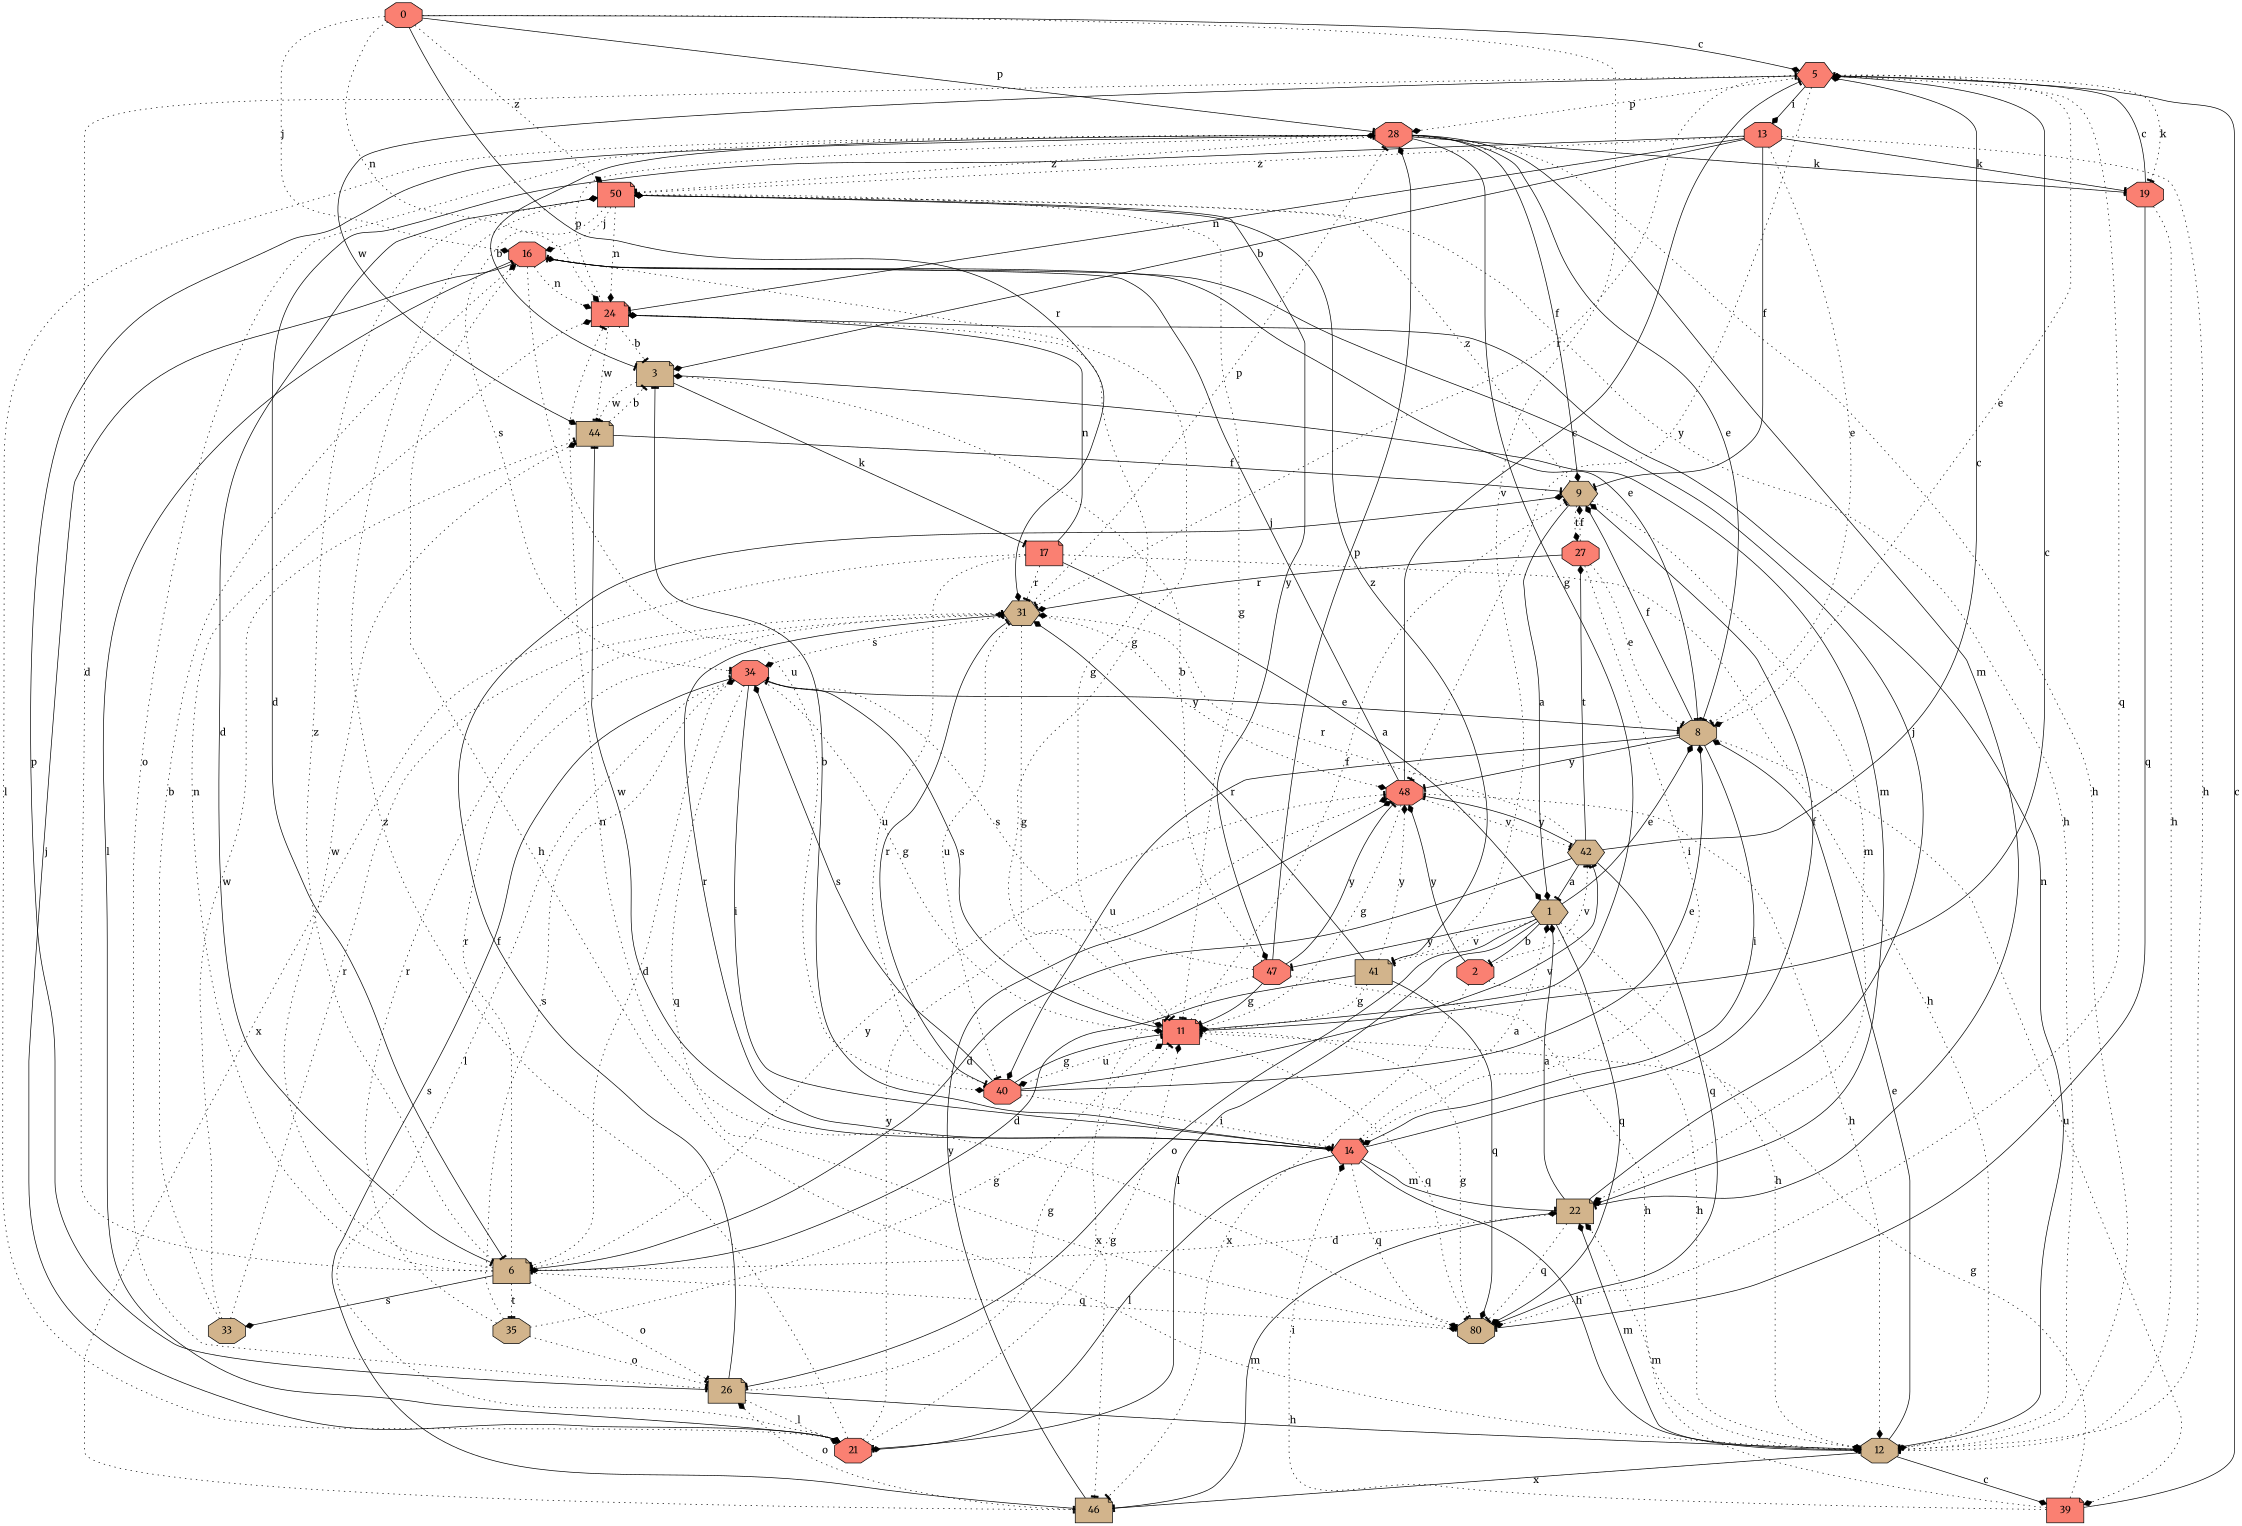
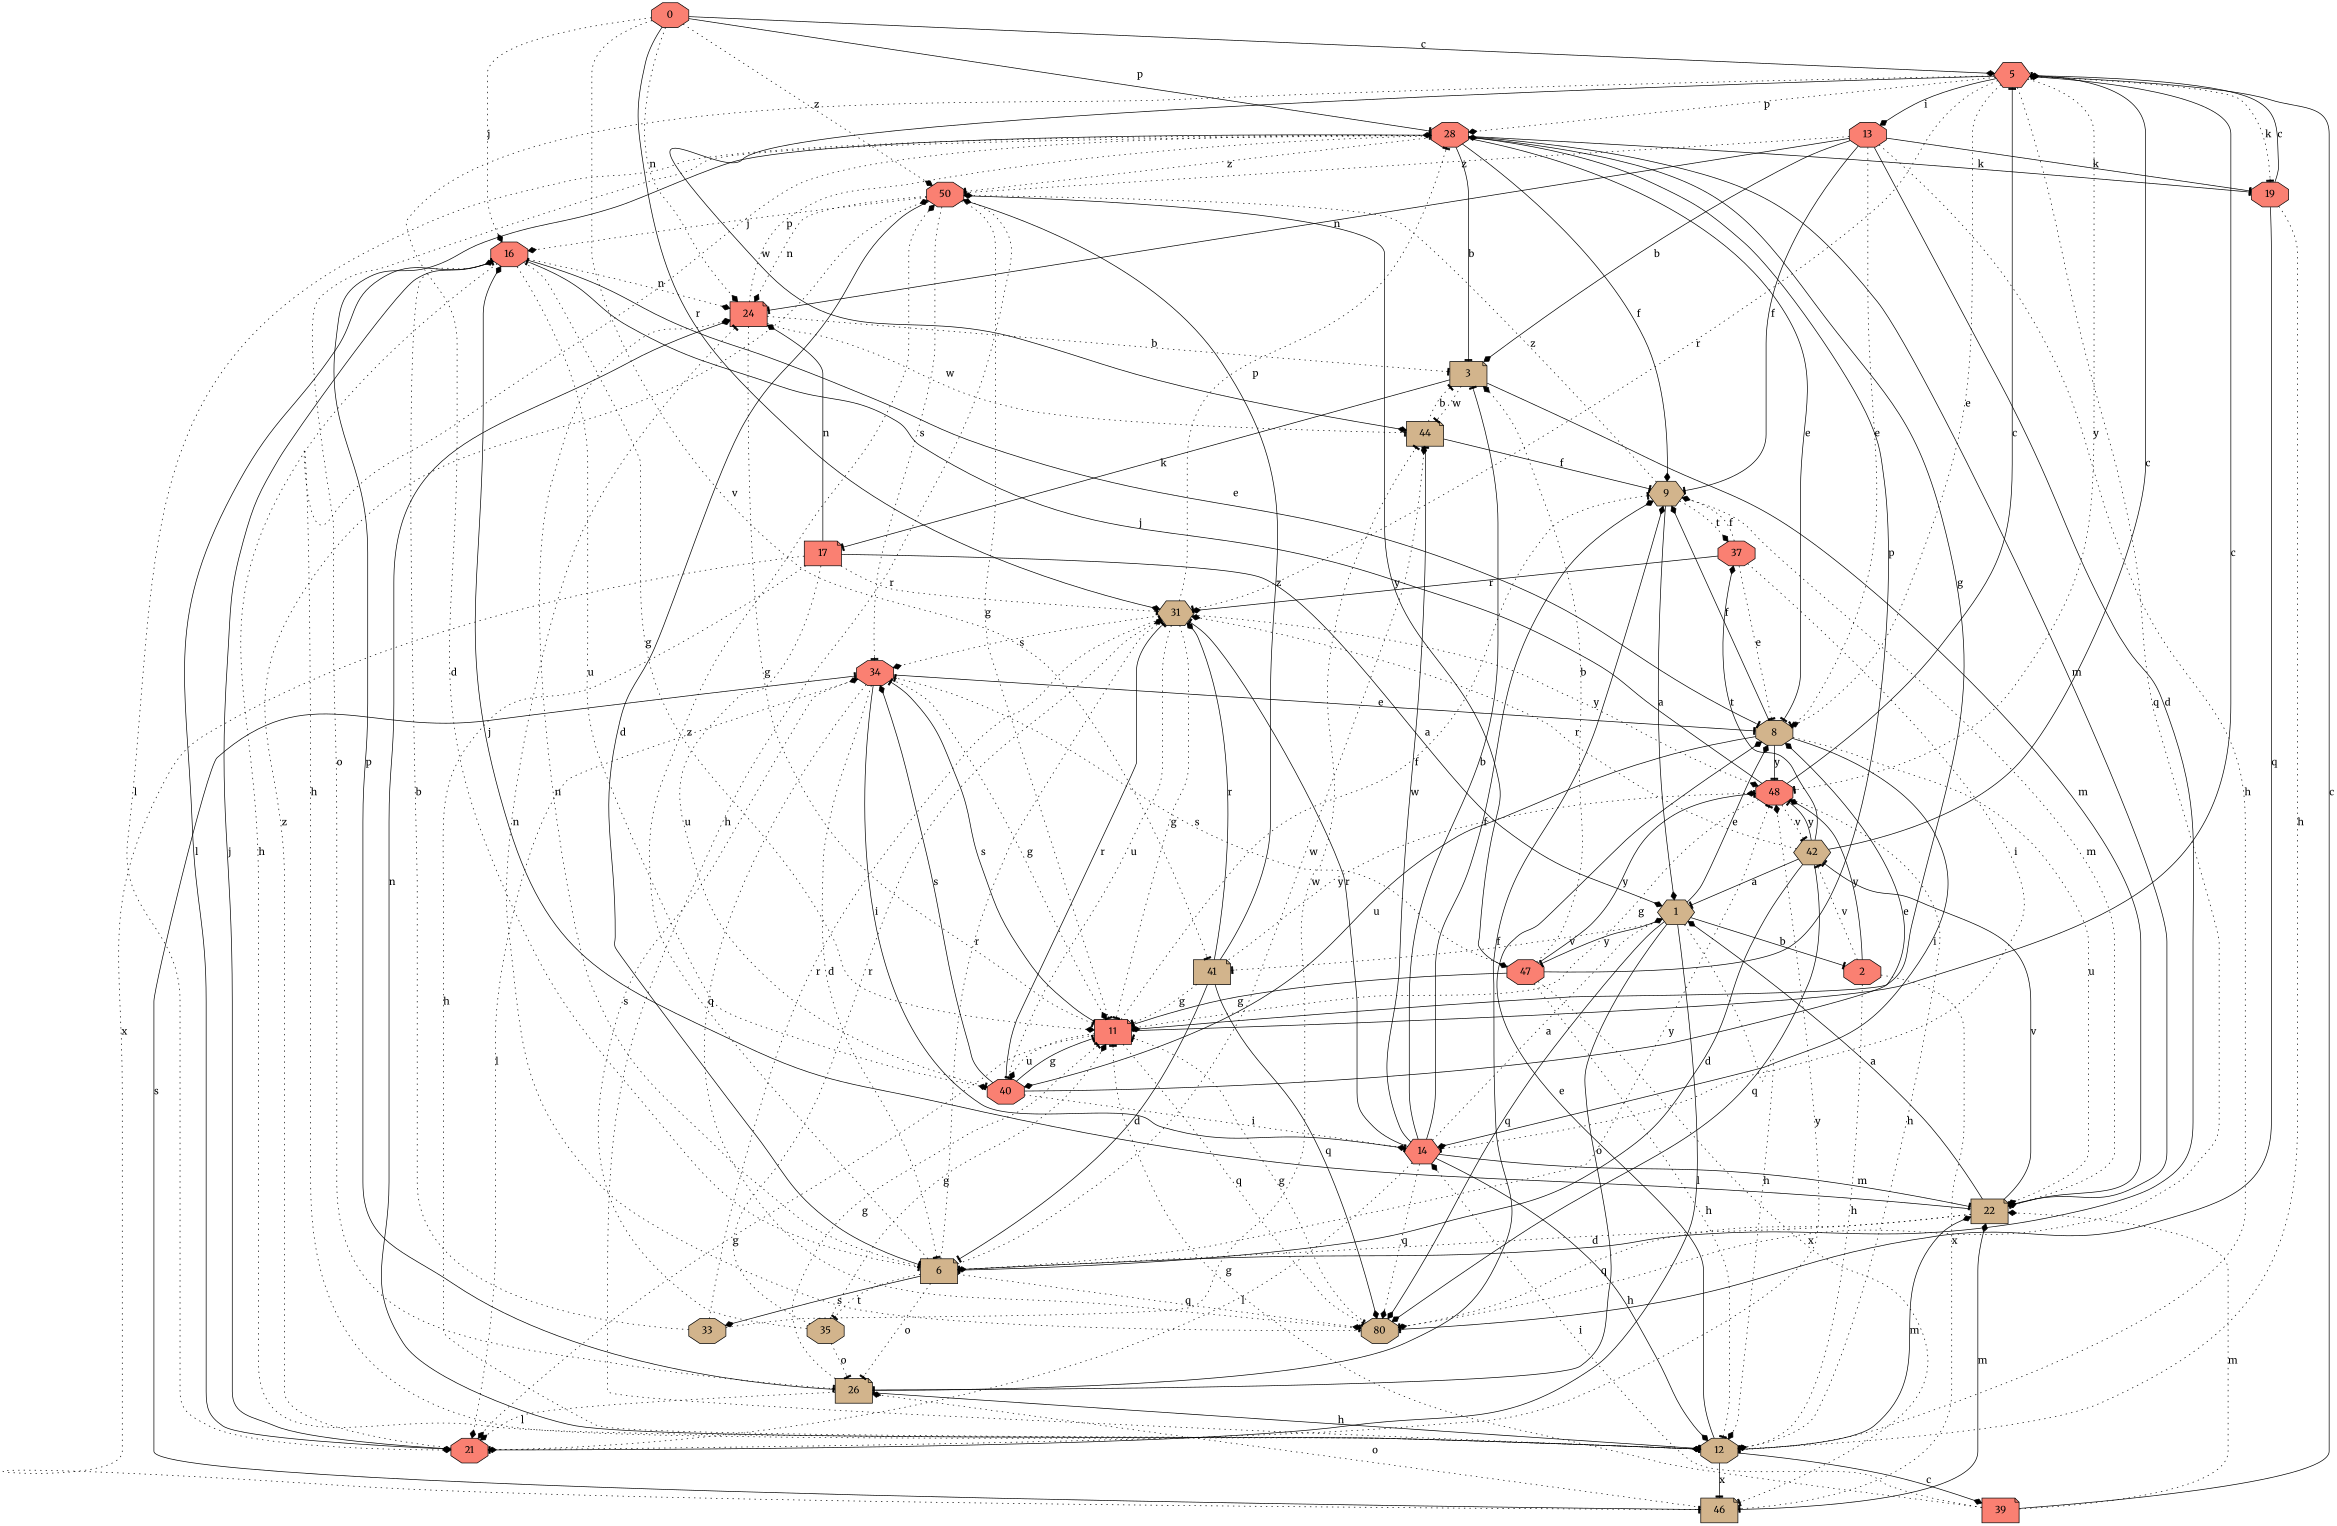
edge "6" -> "5": reversed
node "50": shape note -> octagon
node "27": label "27" -> "37"
edge "40" -> "42": now "22" -> "42"
edge "46" -> "48": removed, label "y"
edge "8" -> "39": now "8" -> "22"
edge "21" -> "11": reversed
edge "14" -> "21": style solid -> dotted
